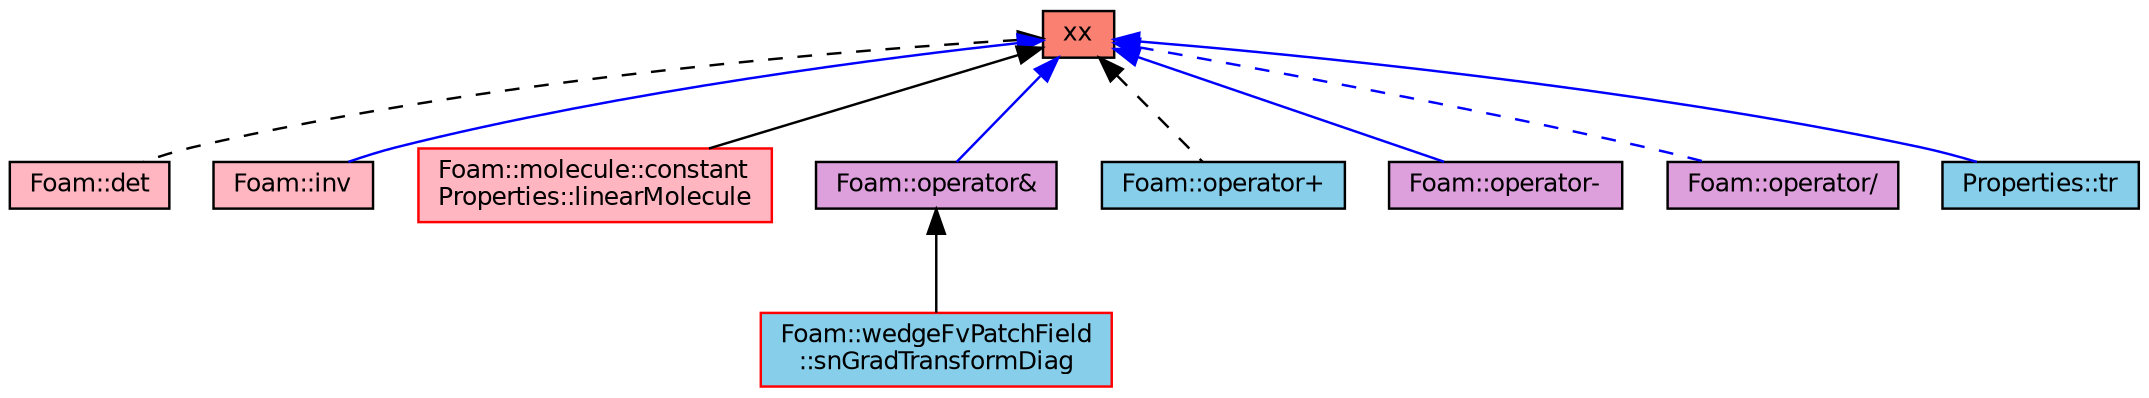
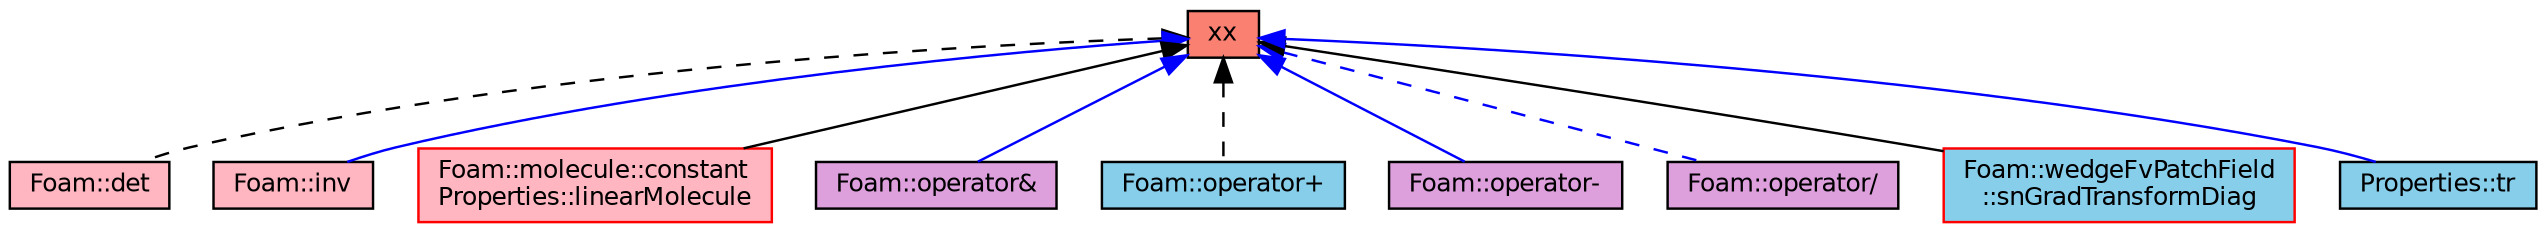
edge "Foam::wedgeFvPatchField ::snGradTransformDiag" -> "Foam::operator&": now "Foam::wedgeFvPatchField ::snGradTransformDiag" -> "xx"
